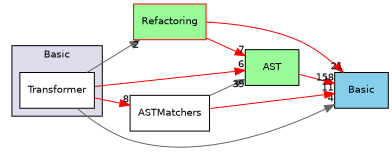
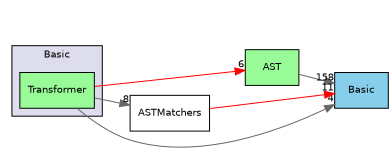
node "Refactoring": removed
edge "AST" -> "Basic": color red -> gray40
node "Transformer": fillcolor white -> palegreen
edge "ASTMatchers" -> "AST": removed
edge "Transformer" -> "ASTMatchers": color red -> gray40
